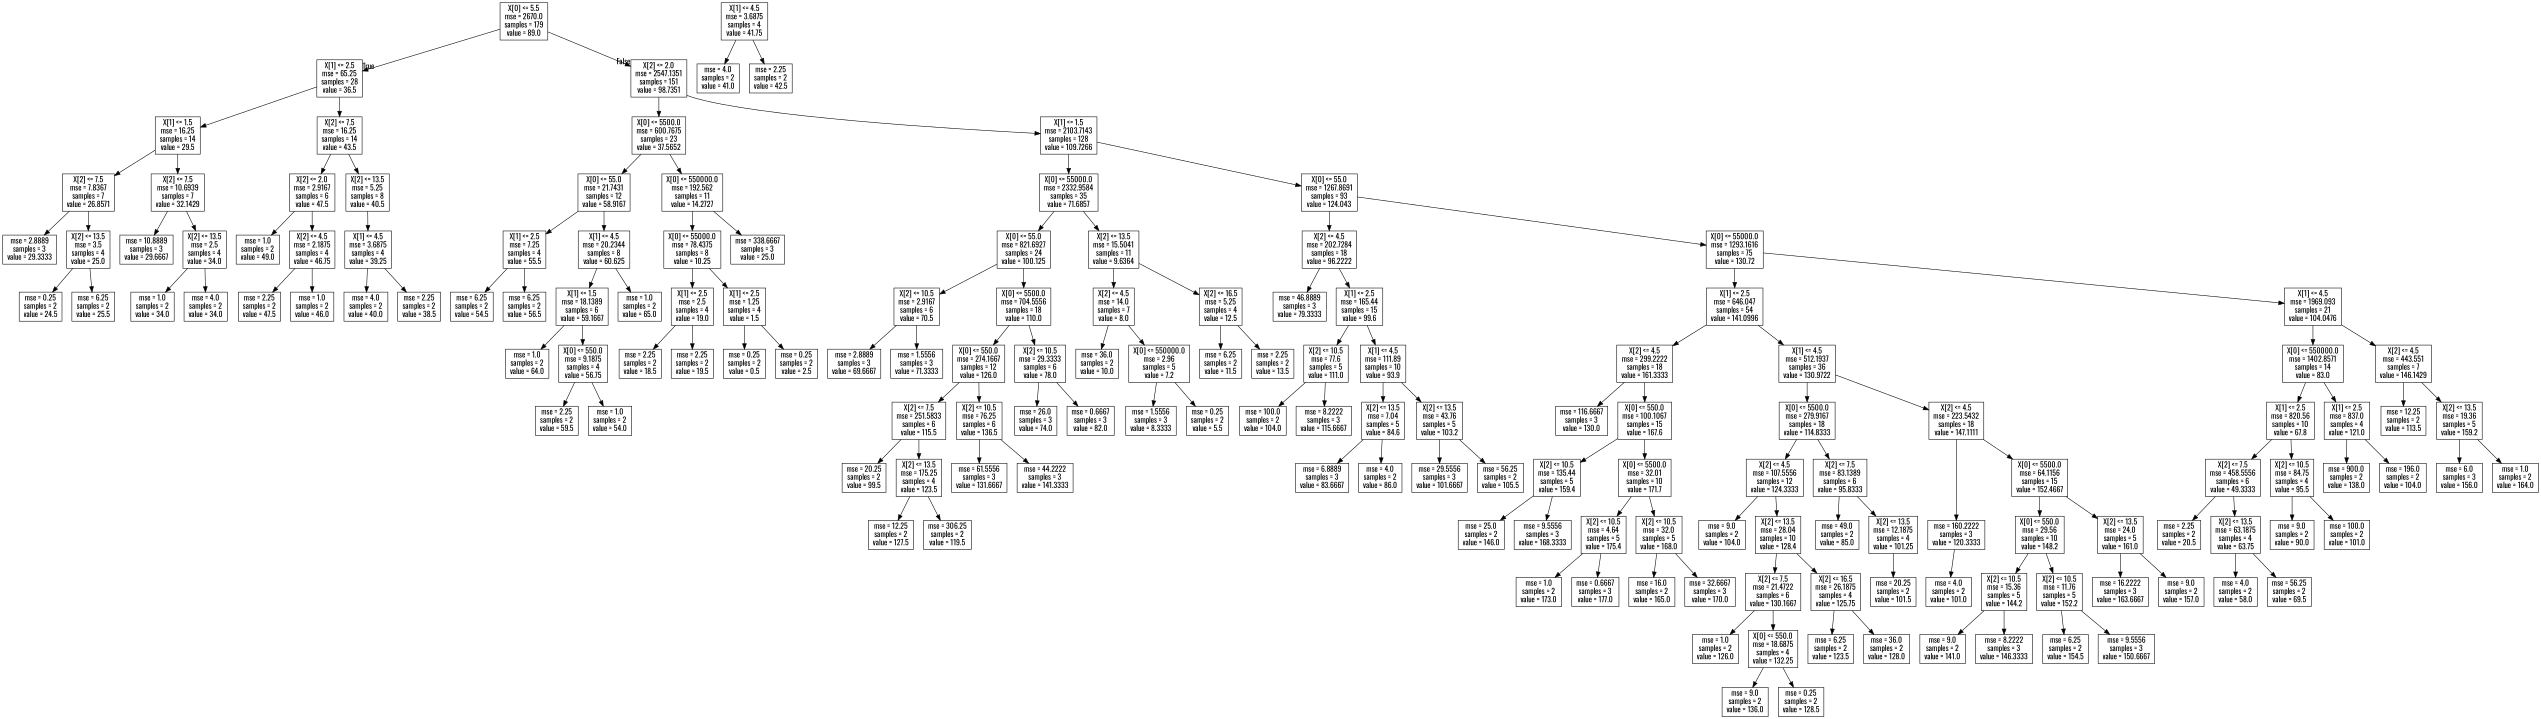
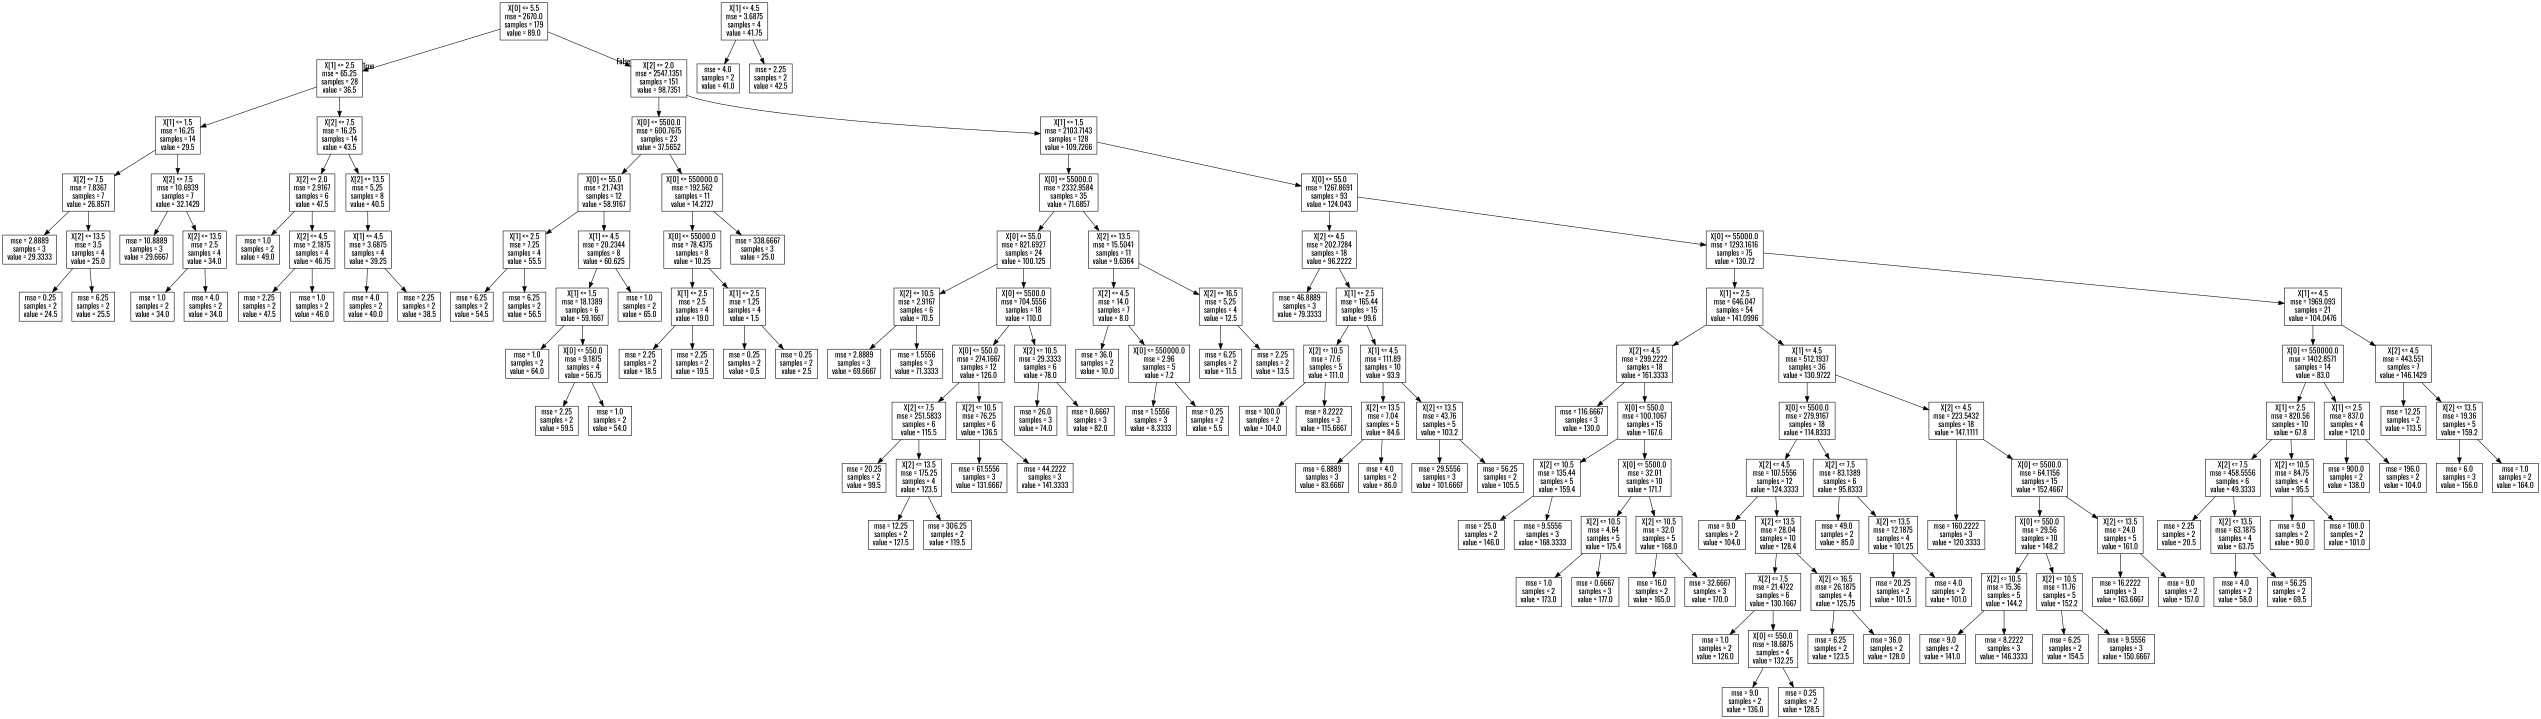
edge "mse = 160.2222 samples = 3 value = 120.3333" -> "mse = 4.0 samples = 2 value = 101.0": now "X[2] <= 13.5 mse = 12.1875 samples = 4 value = 101.25" -> "mse = 4.0 samples = 2 value = 101.0"
